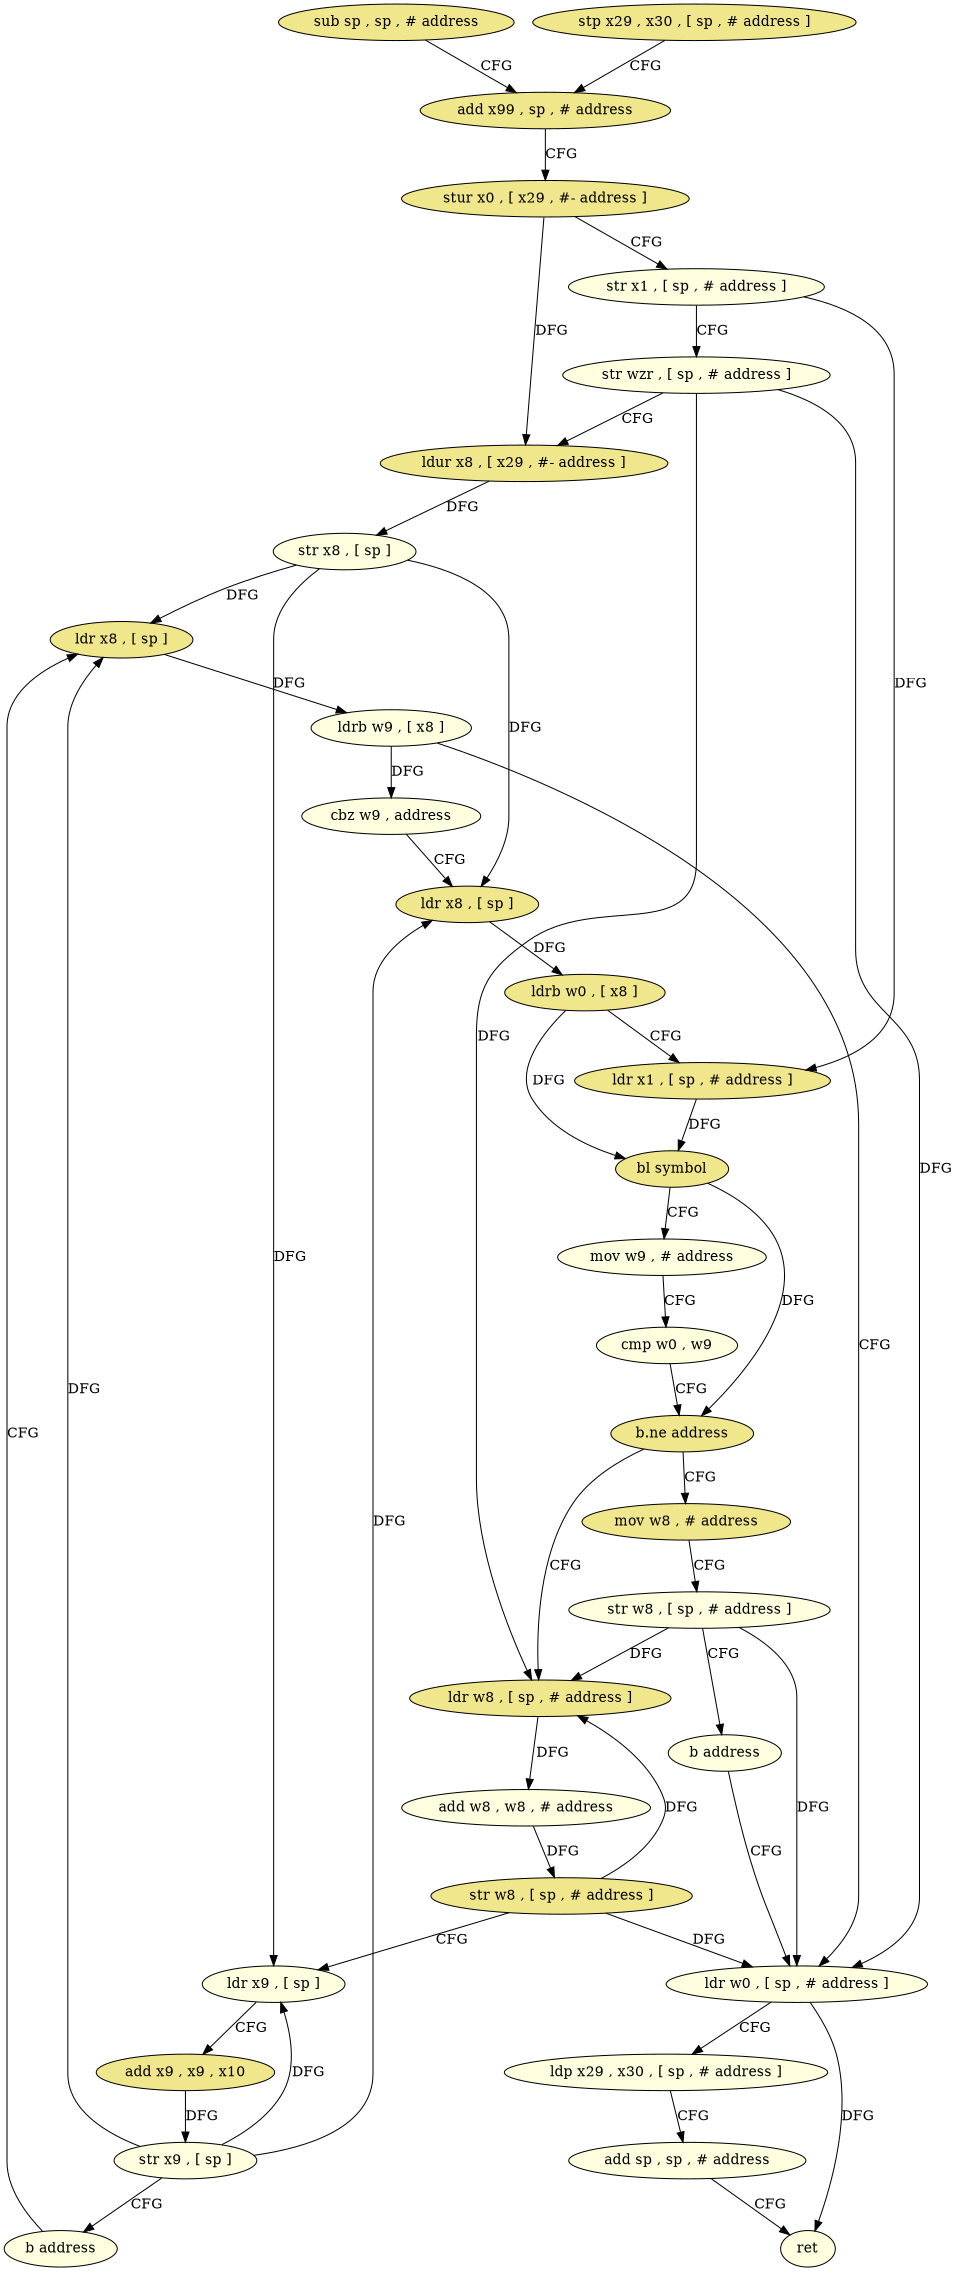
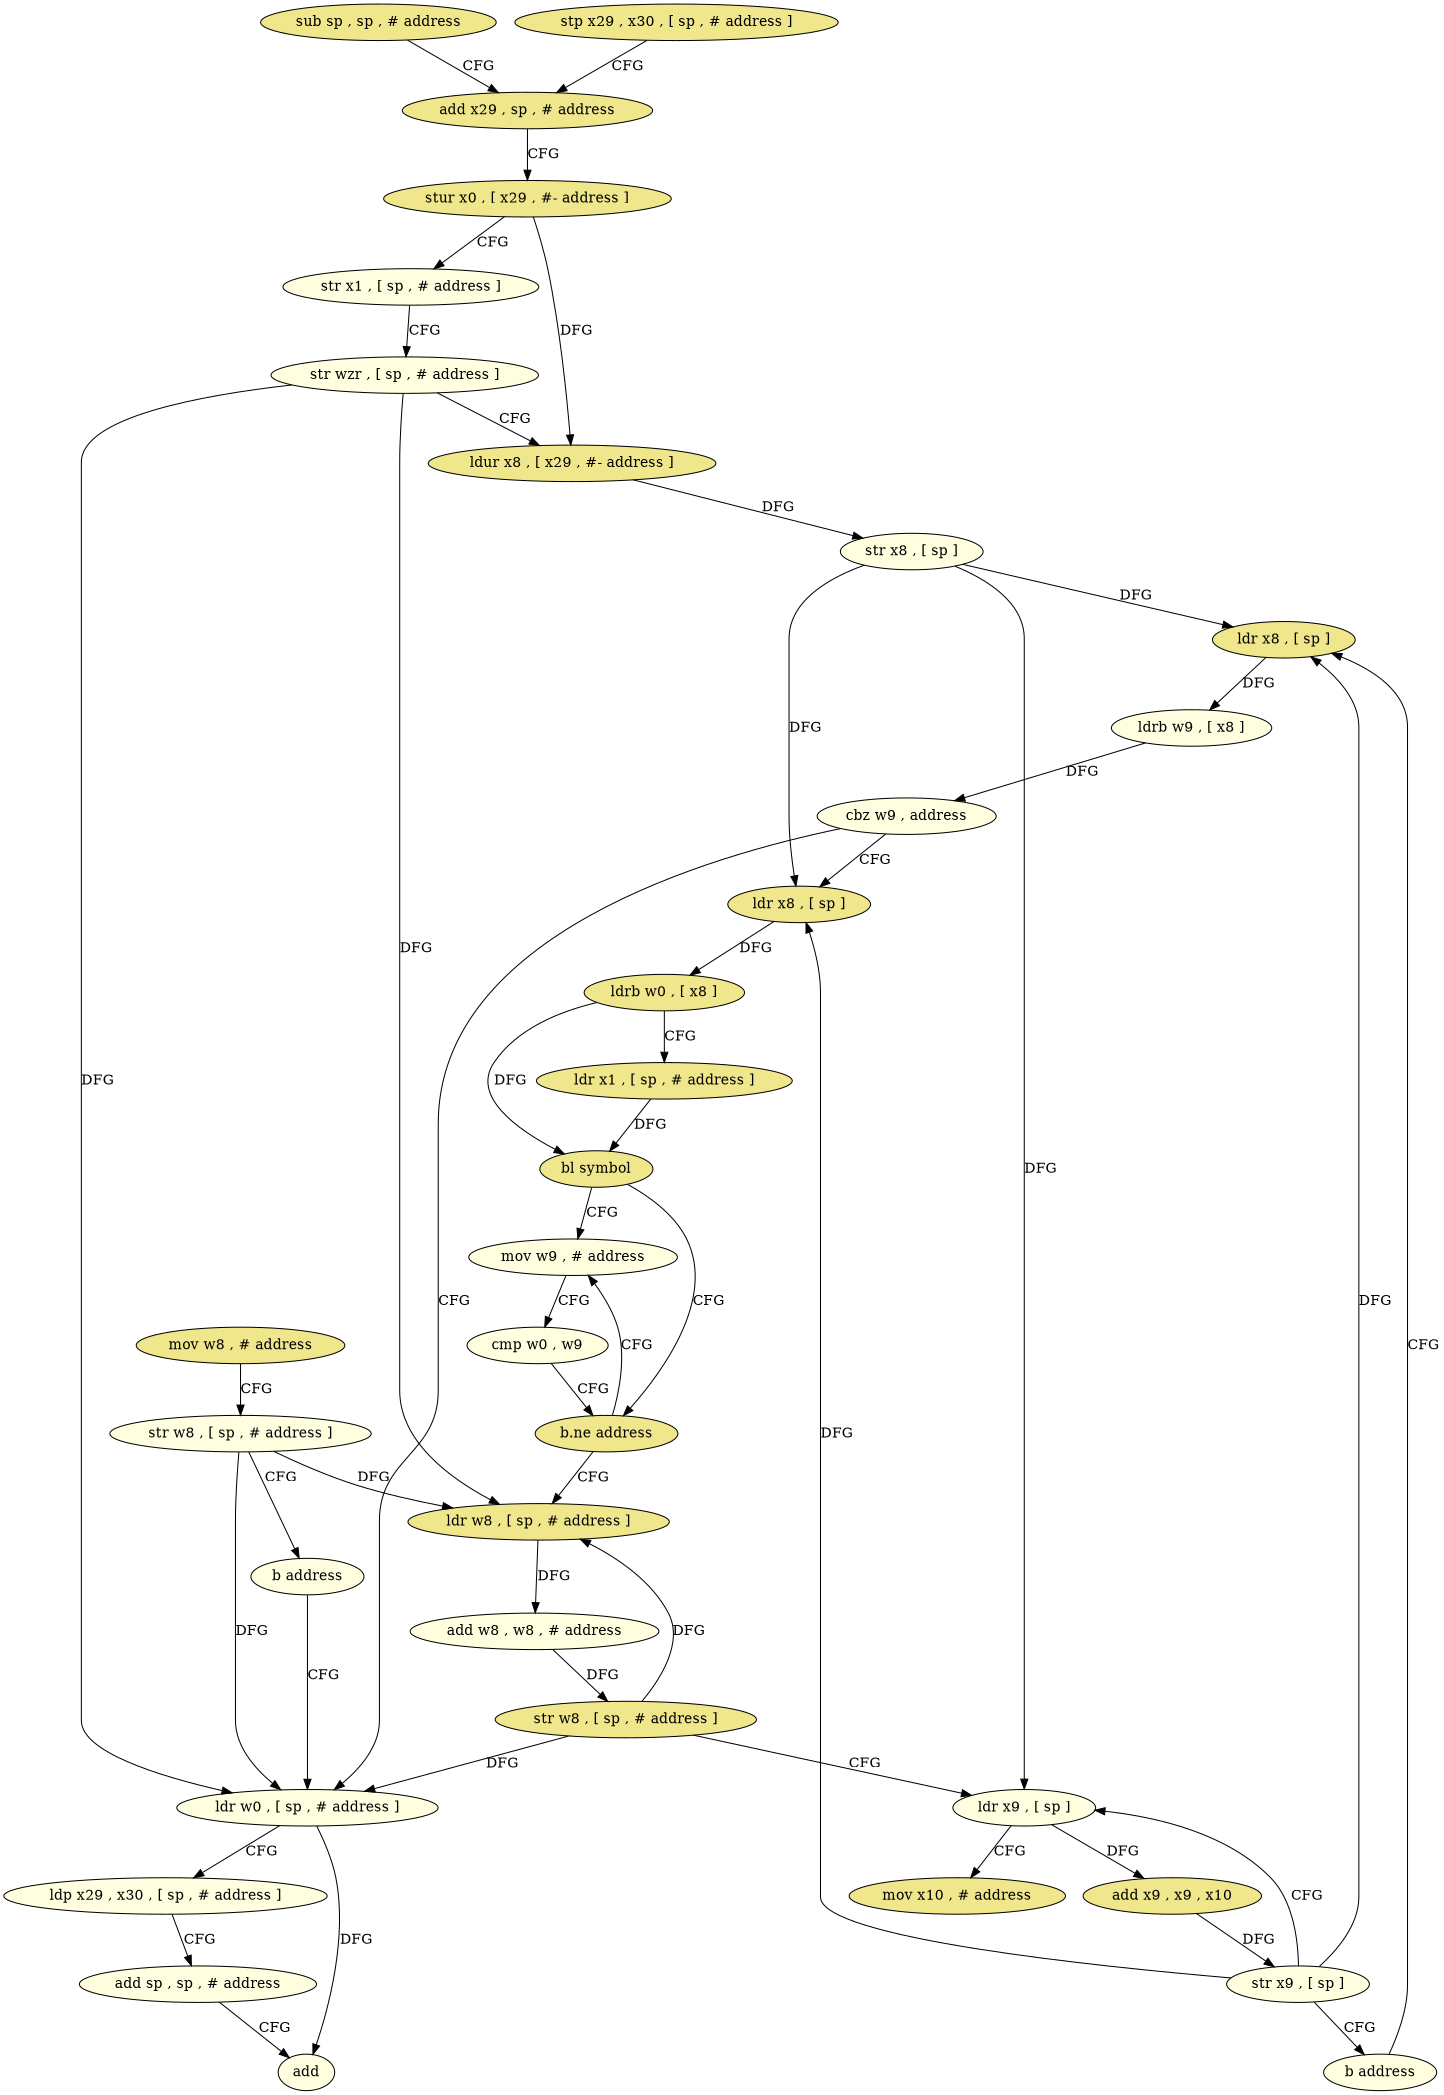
node "add x99 , sp , # address": label "add x99 , sp , # address" -> "add x29 , sp , # address"
edge "str x1 , [ sp , # address ]" -> "ldr x1 , [ sp , # address ]": removed, label "DFG"
edge "ldrb w9 , [ x8 ]" -> "ldr w0 , [ sp , # address ]": now "cbz w9 , address" -> "ldr w0 , [ sp , # address ]"
edge "bl symbol" -> "b.ne address": label "DFG" -> "CFG"
edge "b.ne address" -> "mov w8 , # address": now "b.ne address" -> "mov w9 , # address"
node "mov x10 , # address": added
edge "ldr x9 , [ sp ]" -> "add x9 , x9 , x10": label "CFG" -> "DFG"
edge "str x9 , [ sp ]" -> "ldr x9 , [ sp ]": label "DFG" -> "CFG"
node "ret": label "ret" -> "add"
